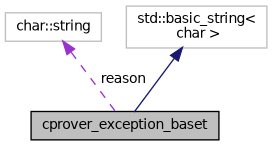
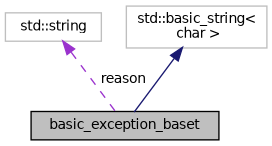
node "char::string": label "char::string" -> "std::string"
node "cprover_exception_baset": label "cprover_exception_baset" -> "basic_exception_baset"
